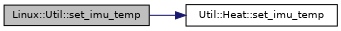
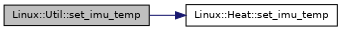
node "Util::Heat::set_imu_temp": label "Util::Heat::set_imu_temp" -> "Linux::Heat::set_imu_temp"
